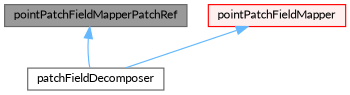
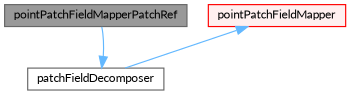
edge "patchFieldDecomposer" -> "pointPatchFieldMapperPatchRef": reversed
